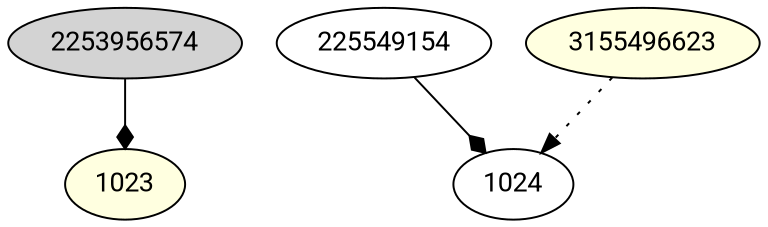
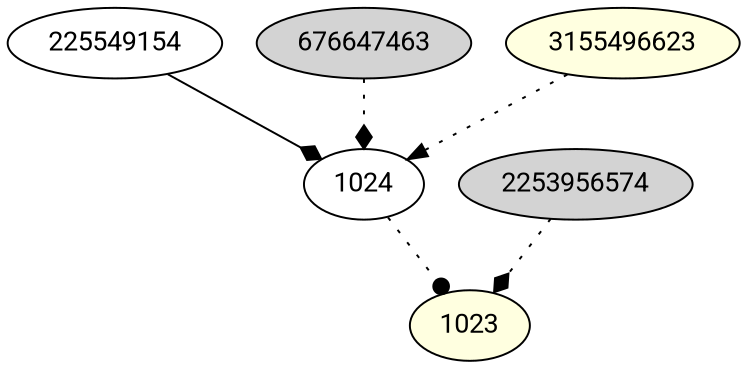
node "676647463": added
edge "2253956574" -> "1023": style solid -> dotted
edge "1024" -> "1023": added
